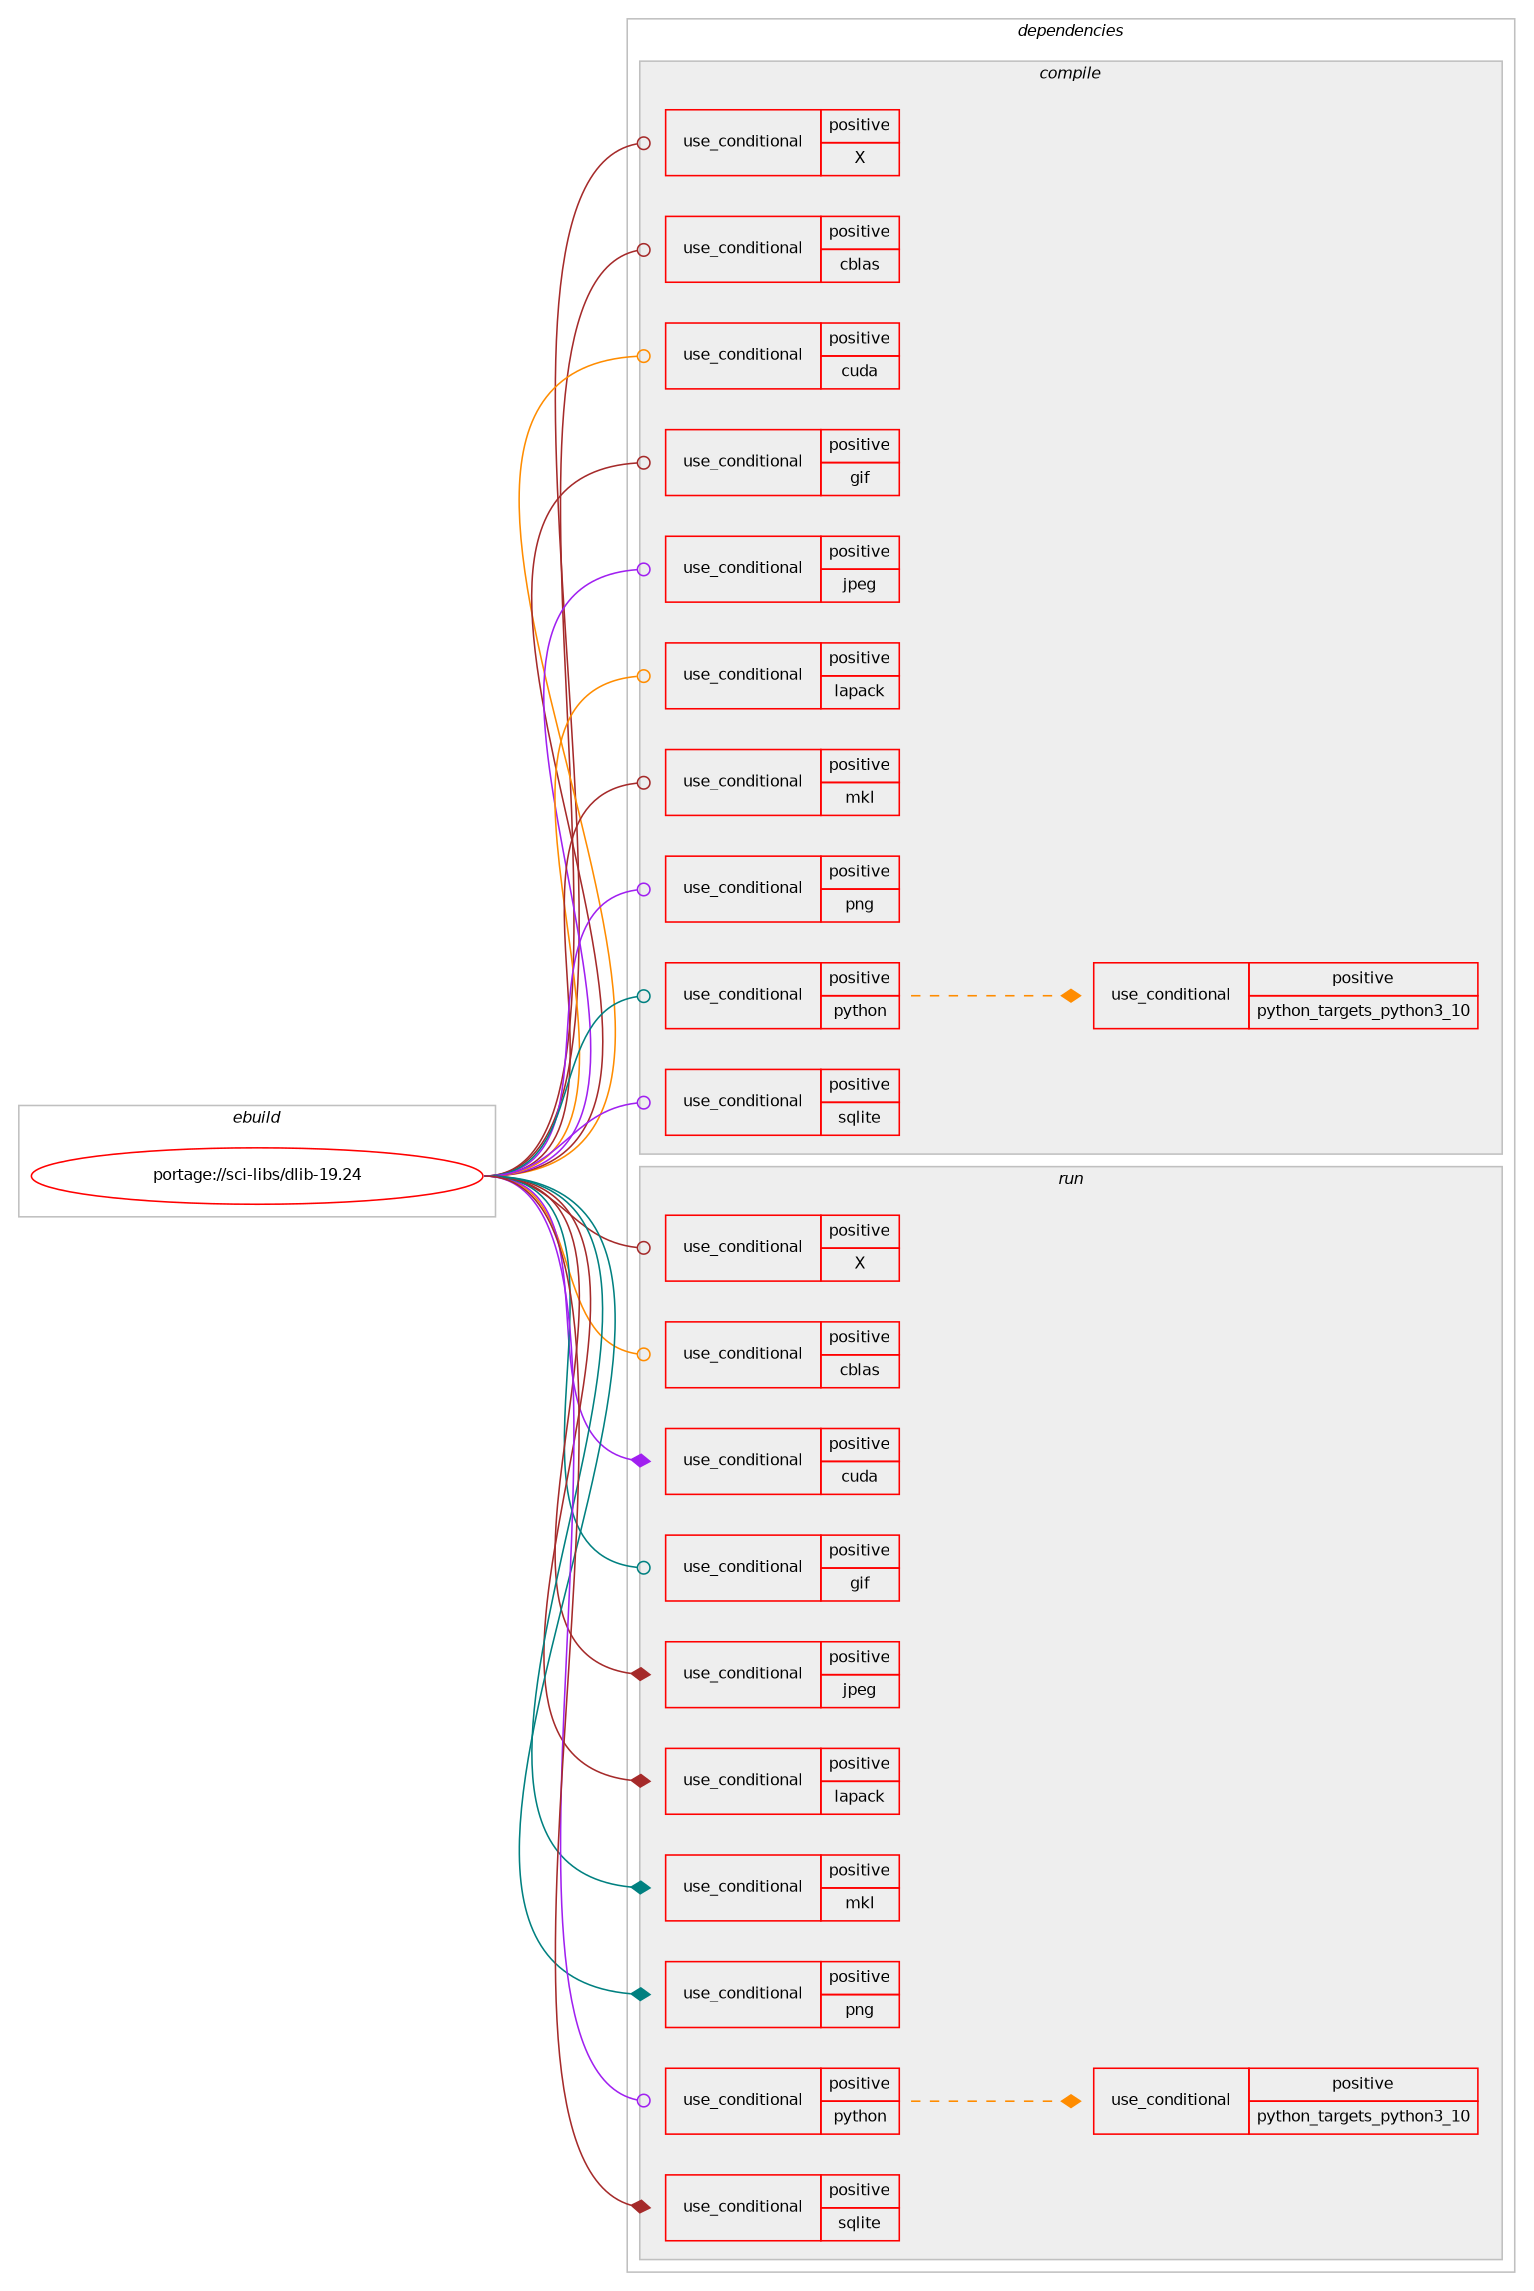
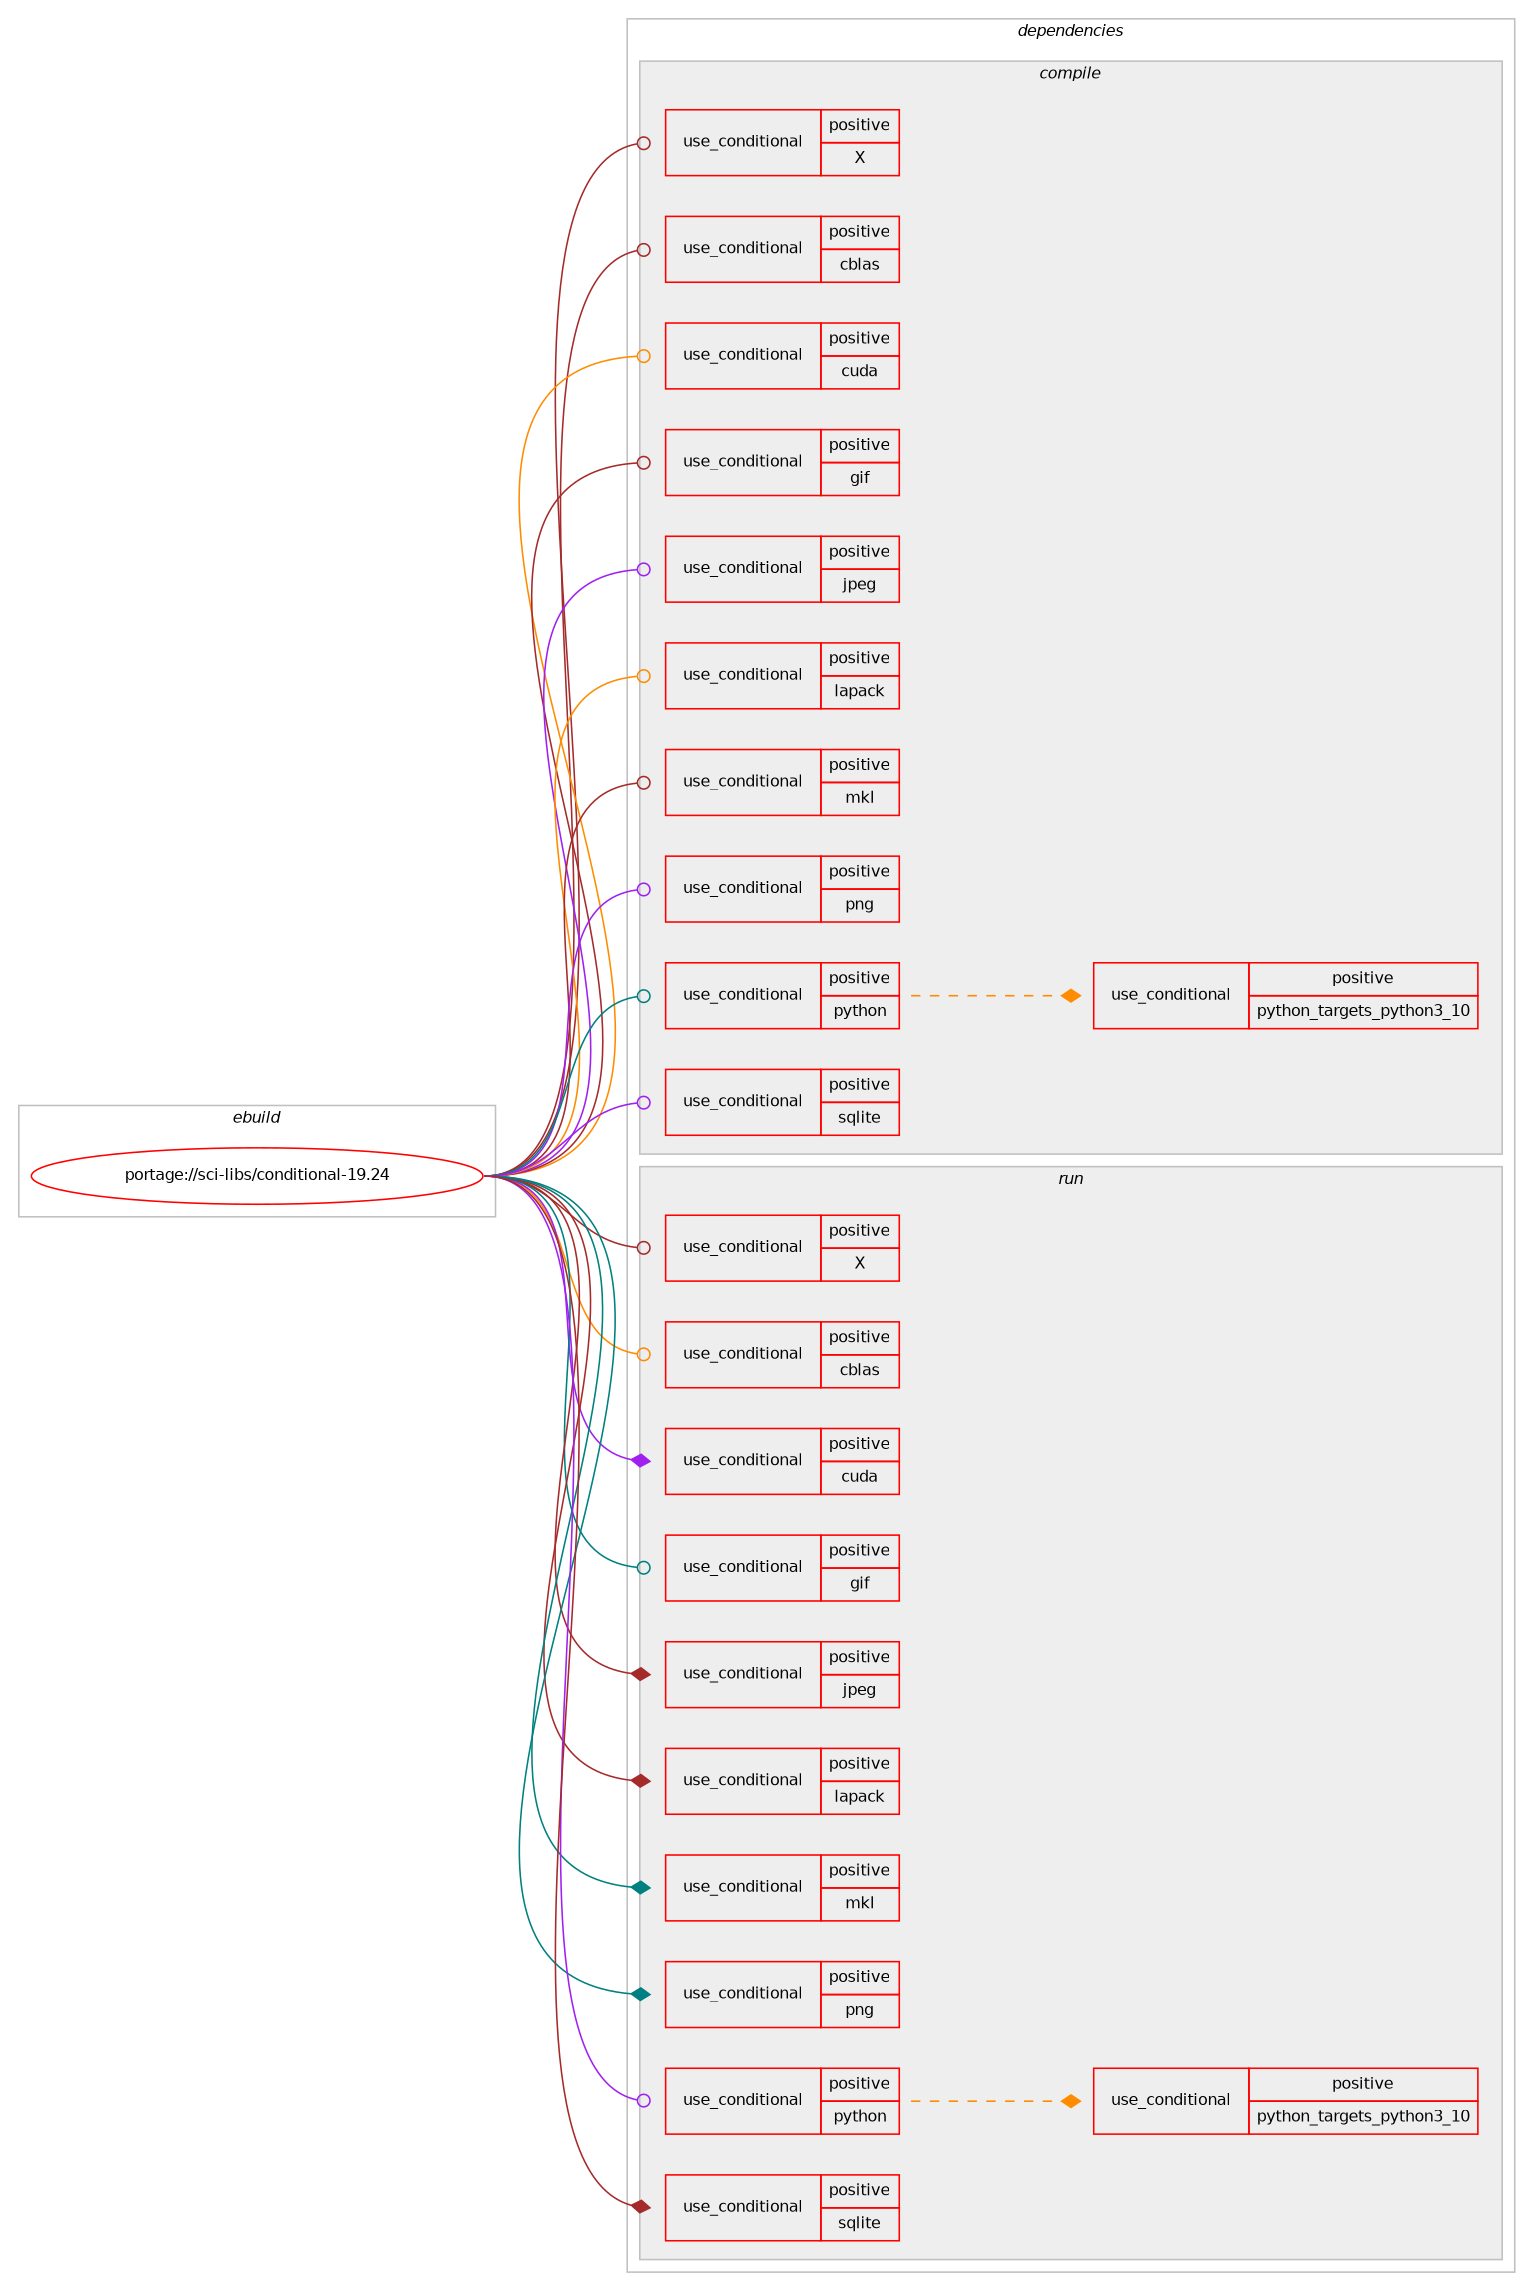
node "portage://sci-libs/dlib-19.24": label "portage://sci-libs/dlib-19.24" -> "portage://sci-libs/conditional-19.24"
